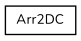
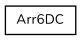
node "Arr2DC": label "Arr2DC" -> "Arr6DC"
